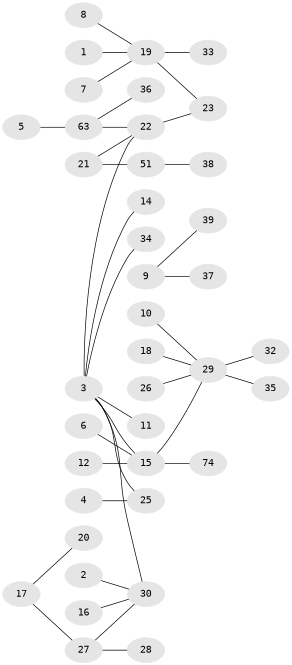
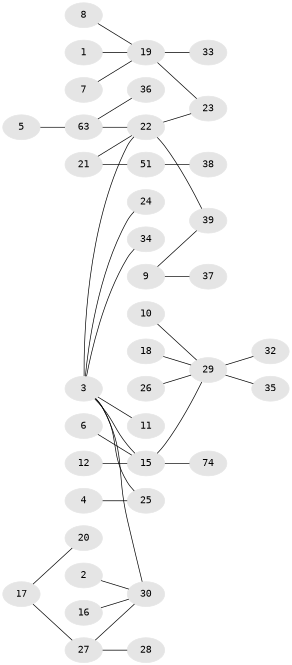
edge "22" -- "39": added
node "14": label "14" -> "24"
